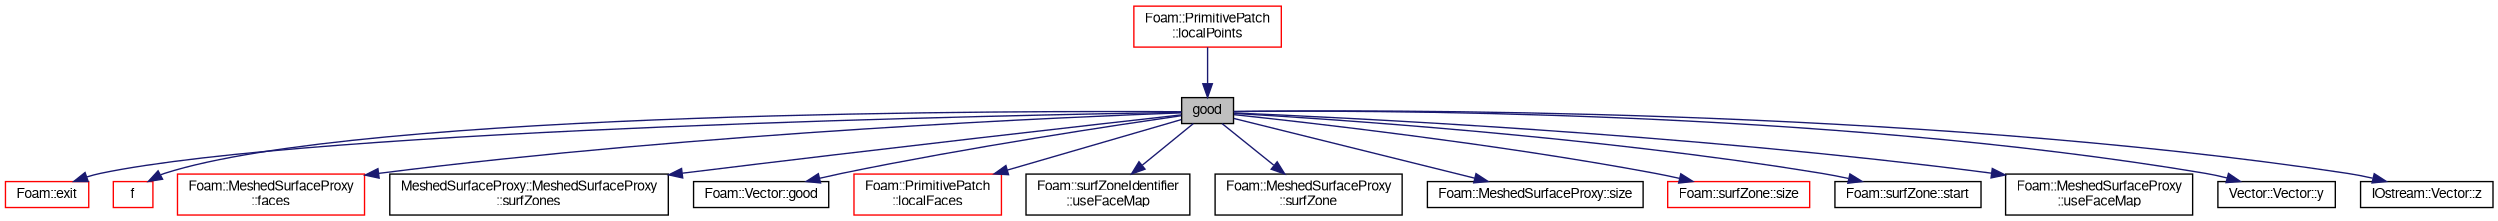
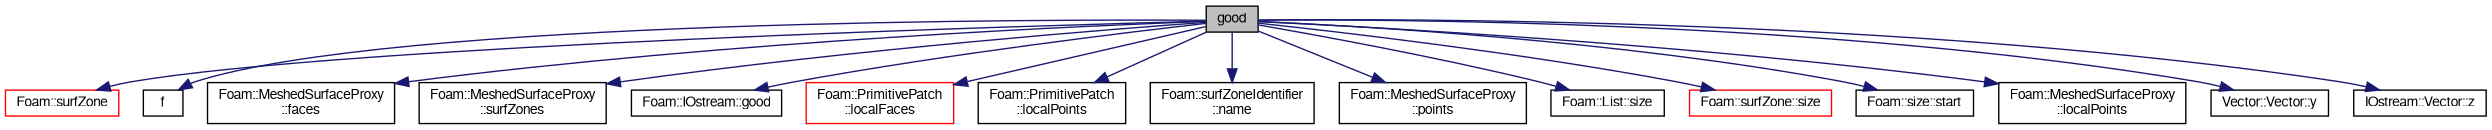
node "Foam::PrimitivePatch ::localPoints": color red -> black
edge "Foam::PrimitivePatch ::localPoints" -> "good": reversed
node "Foam::exit": label "Foam::exit" -> "Foam::surfZone"
node "f": color red -> black
node "Foam::MeshedSurfaceProxy ::faces": color red -> black
node "MeshedSurfaceProxy::MeshedSurfaceProxy ::surfZones": label "MeshedSurfaceProxy::MeshedSurfaceProxy ::surfZones" -> "Foam::MeshedSurfaceProxy ::surfZones"
node "Foam::Vector::good": label "Foam::Vector::good" -> "Foam::IOstream::good"
node "Foam::surfZoneIdentifier ::useFaceMap": label "Foam::surfZoneIdentifier ::useFaceMap" -> "Foam::surfZoneIdentifier ::name"
node "Foam::MeshedSurfaceProxy ::surfZone": label "Foam::MeshedSurfaceProxy ::surfZone" -> "Foam::MeshedSurfaceProxy ::points"
node "Foam::MeshedSurfaceProxy::size": label "Foam::MeshedSurfaceProxy::size" -> "Foam::List::size"
node "Foam::surfZone::start": label "Foam::surfZone::start" -> "Foam::size::start"
node "Foam::MeshedSurfaceProxy ::useFaceMap": label "Foam::MeshedSurfaceProxy ::useFaceMap" -> "Foam::MeshedSurfaceProxy ::localPoints"
